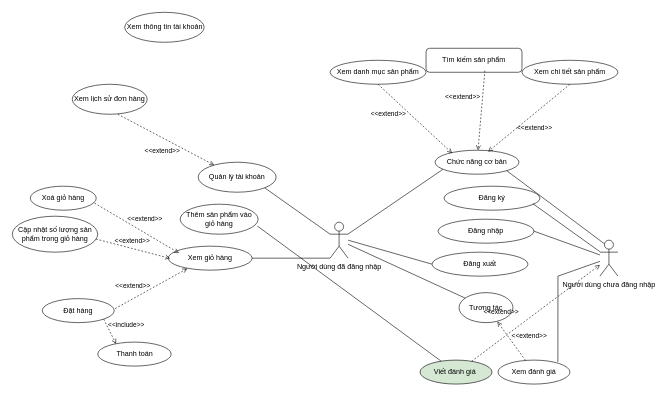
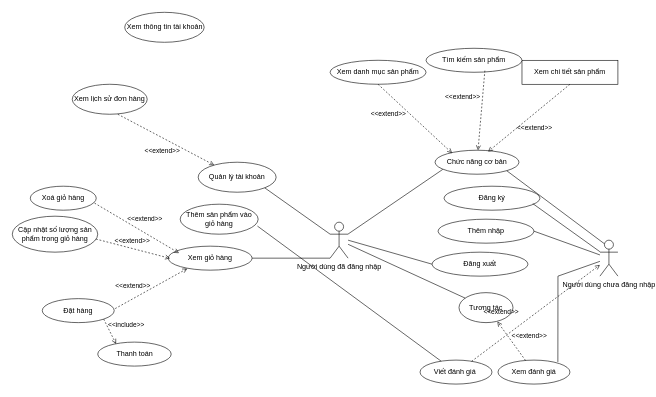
node "Tìm kiếm sản phẩm": shape rounded rectangle -> ellipse
node "Xem chi tiết sản phẩm": shape ellipse -> rectangle
node "Đăng nhập": label "Đăng nhập" -> "Thêm nhập"
node "Viết đánh giá": fillcolor #d5e8d4 -> #ffffff
